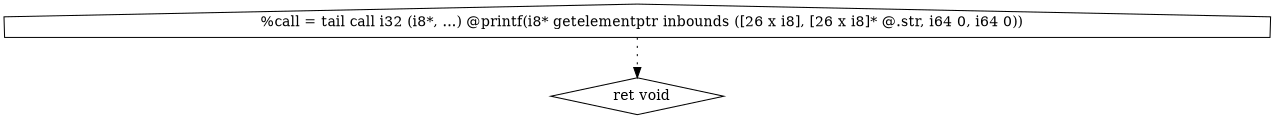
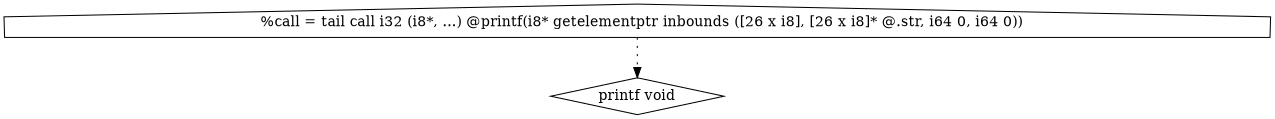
node "ret void": label "ret void" -> "printf void"
